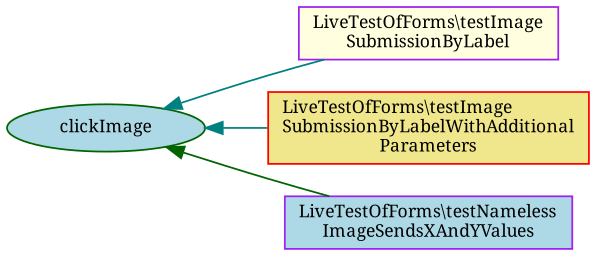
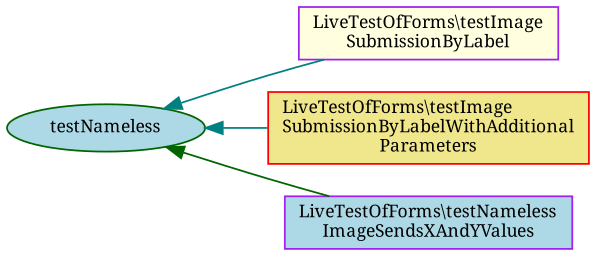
node "clickImage": label "clickImage" -> "testNameless"
